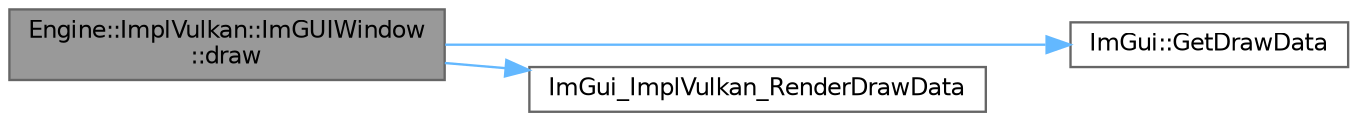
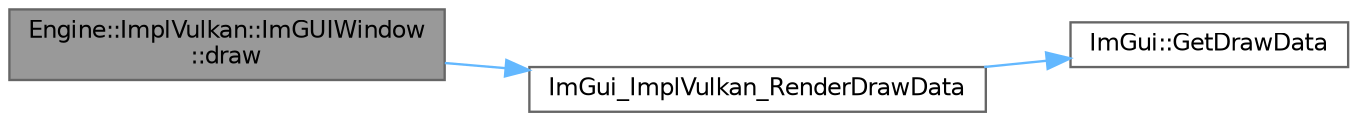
edge "Engine::ImplVulkan::ImGUIWindow ::draw" -> "ImGui::GetDrawData": now "ImGui_ImplVulkan_RenderDrawData" -> "ImGui::GetDrawData"
